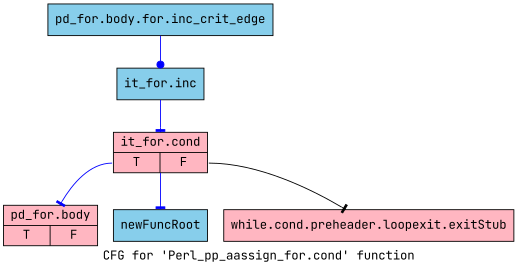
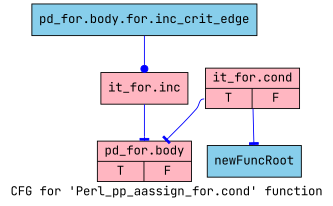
node "it_for.inc": fillcolor skyblue -> lightpink
edge "it_for.inc" -> "it_for.cond": now "it_for.inc" -> "pd_for.body"
node "while.cond.preheader.loopexit.exitStub": removed
